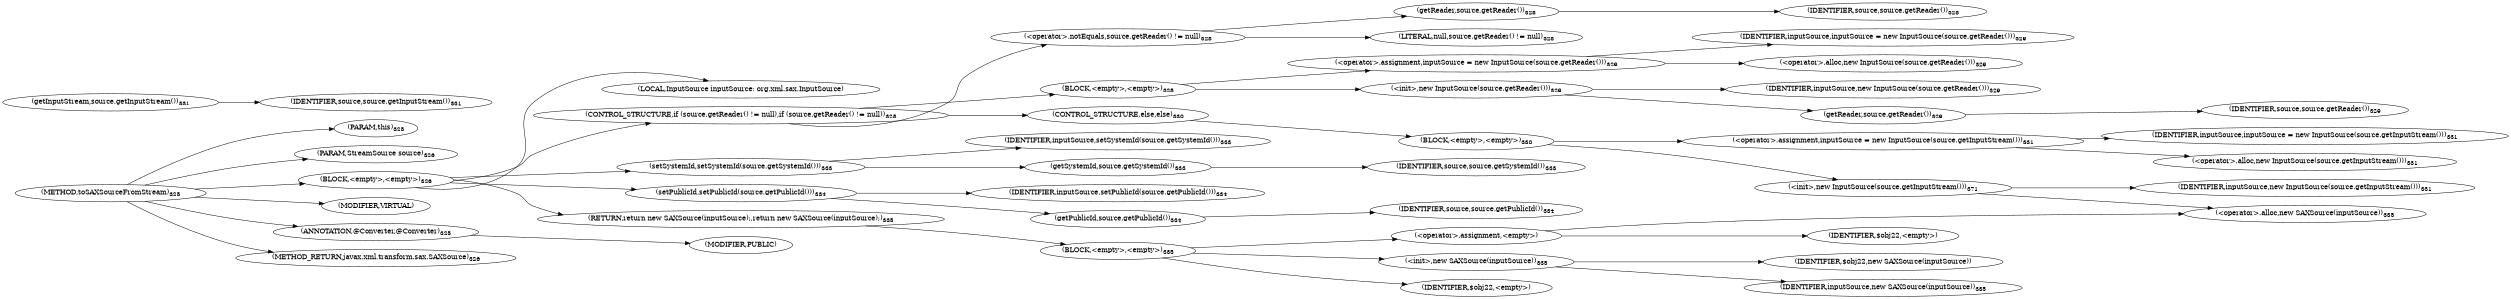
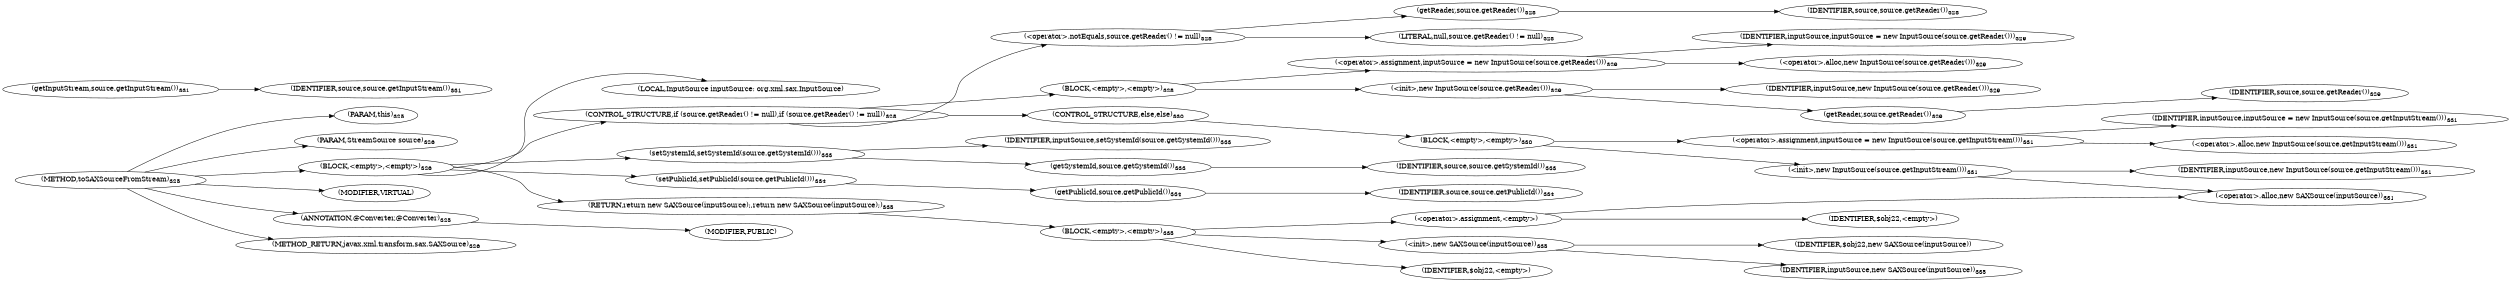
node "(<init>,new InputSource(source.getInputStream()))": text "371" -> "331"
node "(IDENTIFIER,inputSource,setPublicId(source.getPublicId()))": removed
node "(<operator>.alloc,new SAXSource(inputSource))": text "335" -> "331"
